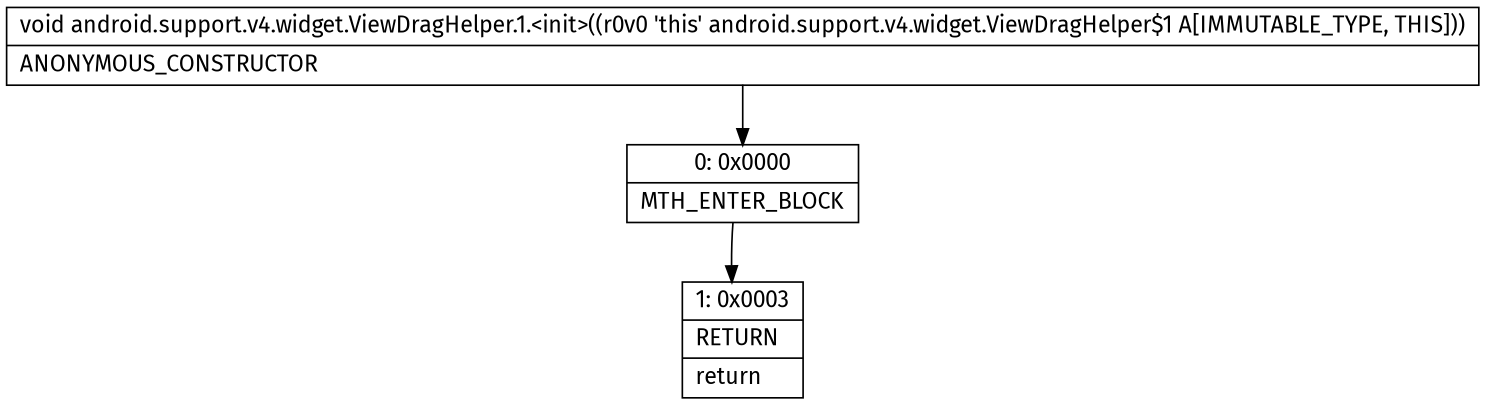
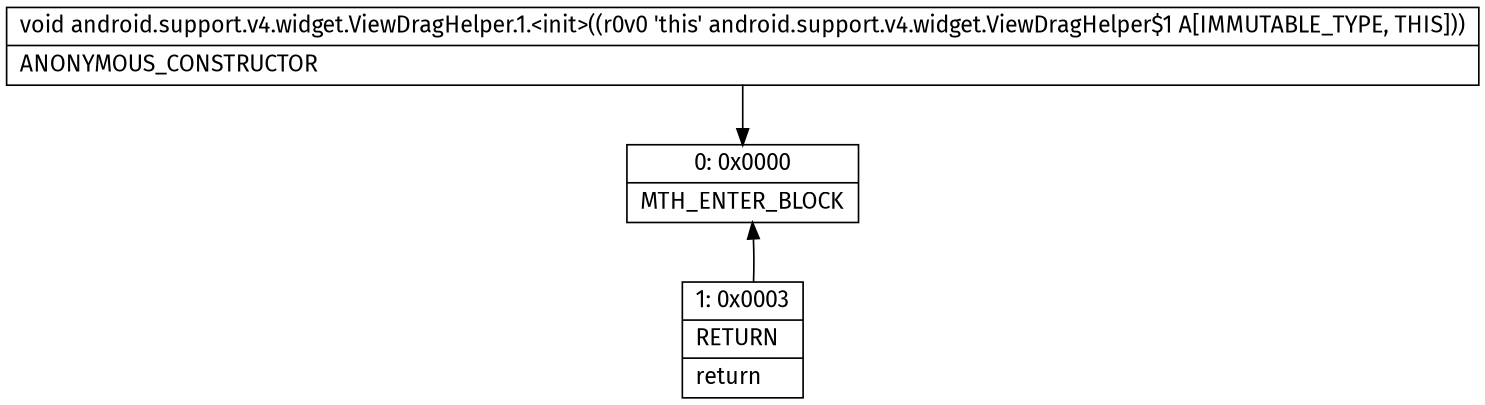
edge "0: 0x0000" -> "1: 0x0003": reversed
